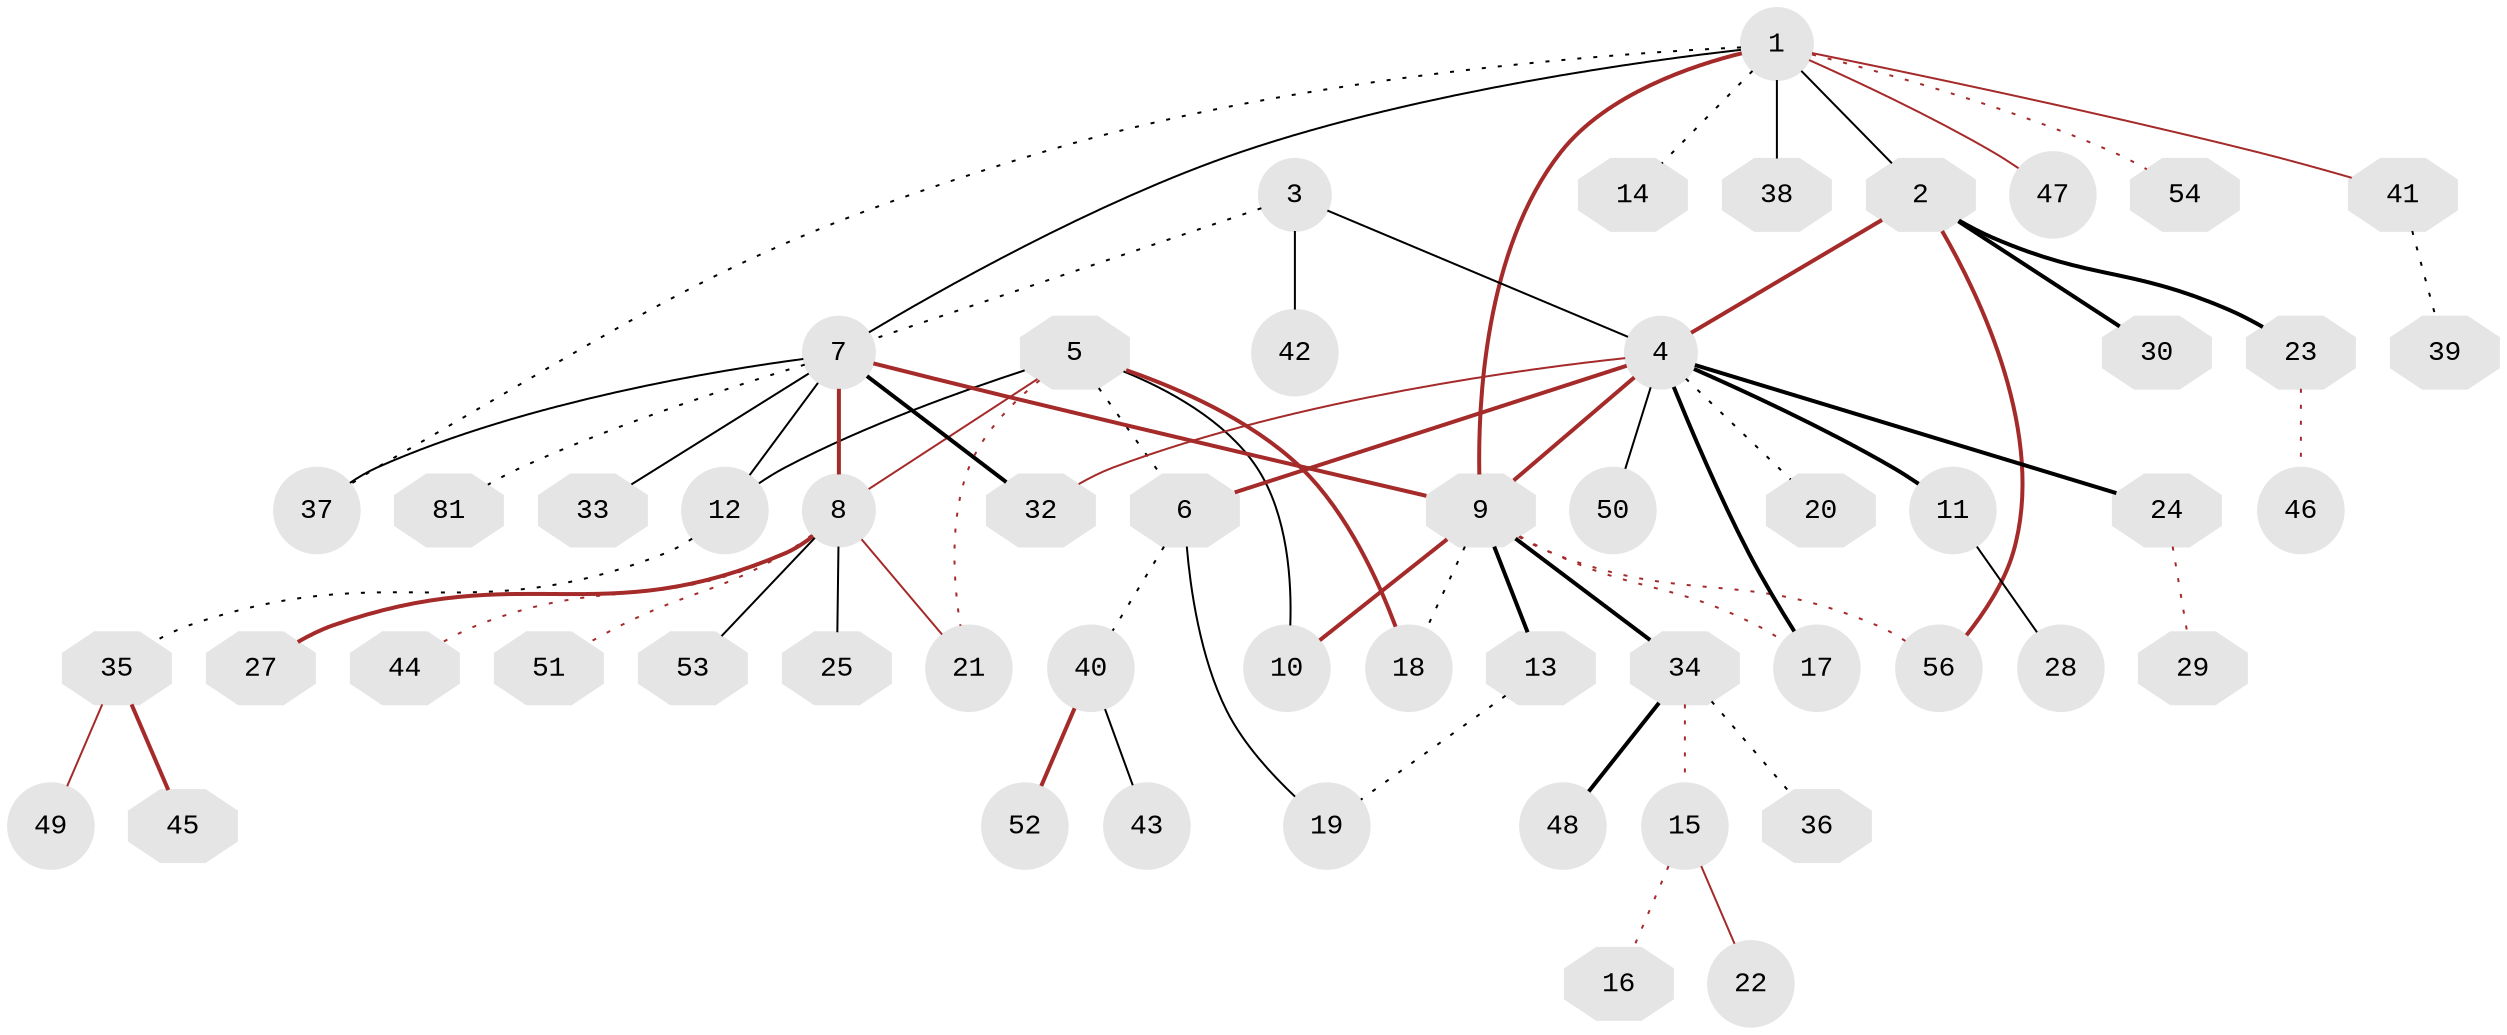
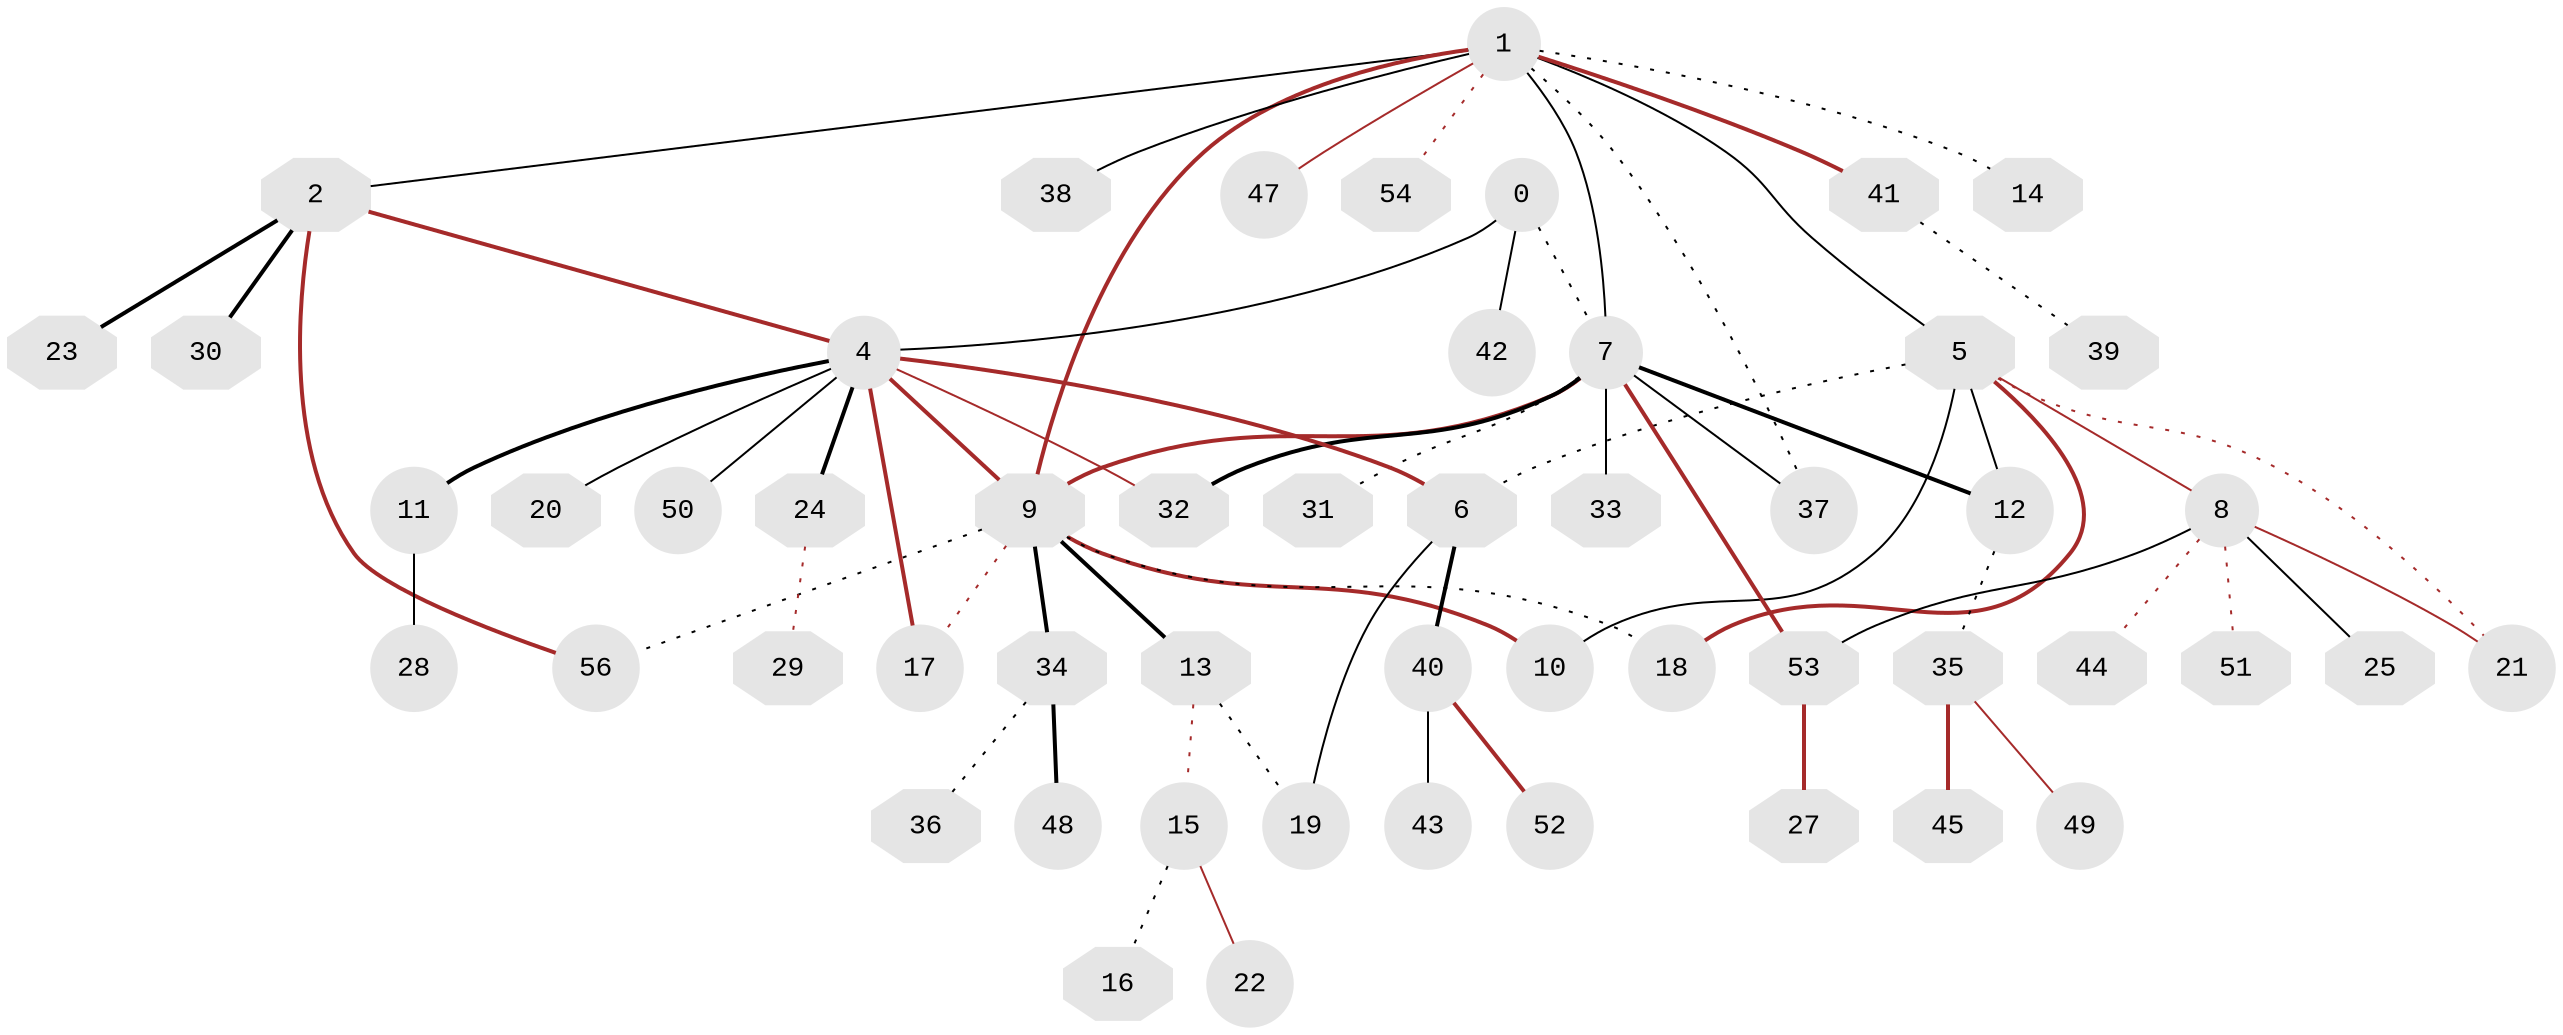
edge "1" -- "41": style solid -> bold
edge "1" -- "5": added
node "3": label "3" -> "0"
edge "7" -- "8": now "7" -- "53"
edge "7" -- "12": style solid -> bold
edge "4" -- "20": style dotted -> solid
node "81": label "81" -> "31"
node "46": removed
edge "4" -- "17": color black -> brown
edge "9" -- "56": color brown -> black
edge "6" -- "40": style dotted -> bold
edge "8" -- "27": now "53" -- "27"
edge "34" -- "15": now "13" -- "15"
edge "15" -- "16": color brown -> black
